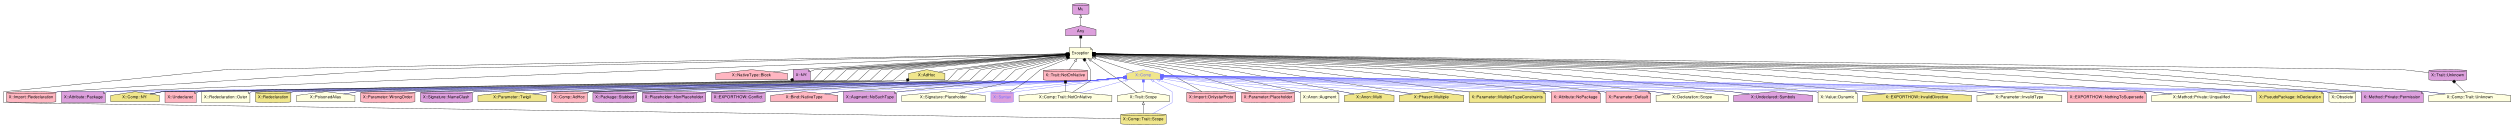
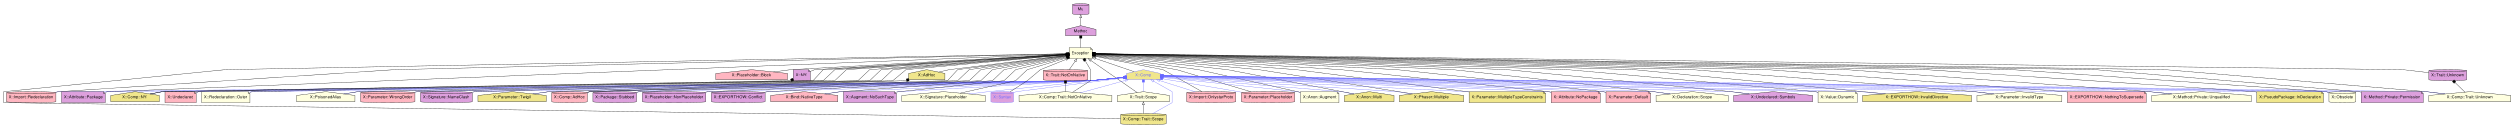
node "Any": label "Any" -> "Method"
node "X::NativeType::Block": label "X::NativeType::Block" -> "X::Placeholder::Block"
node "X::Redeclaration": removed
